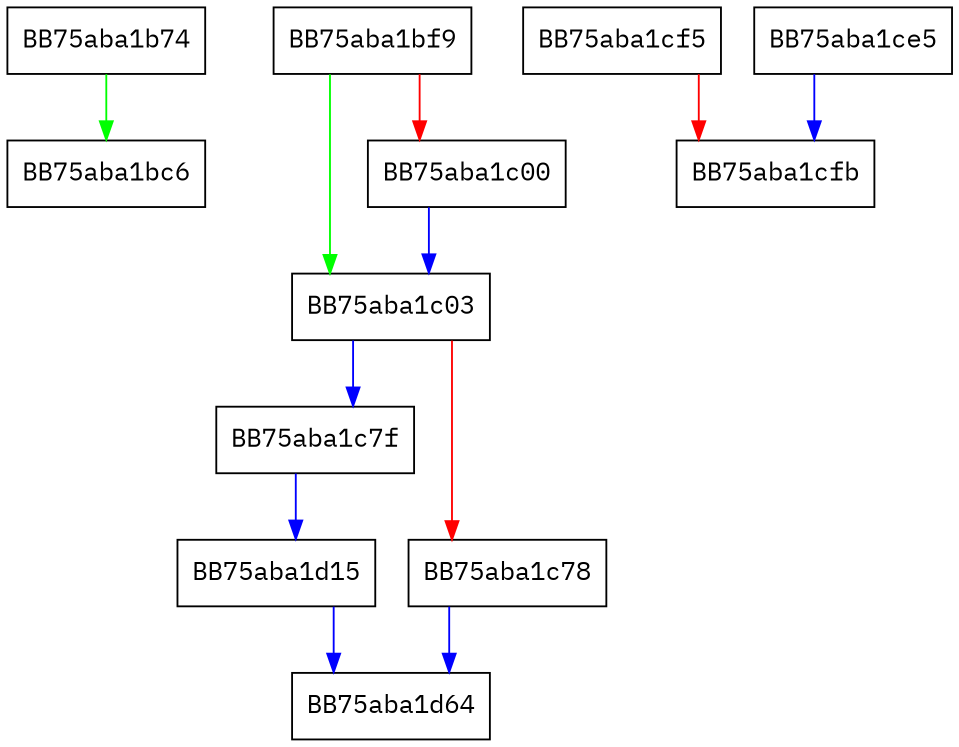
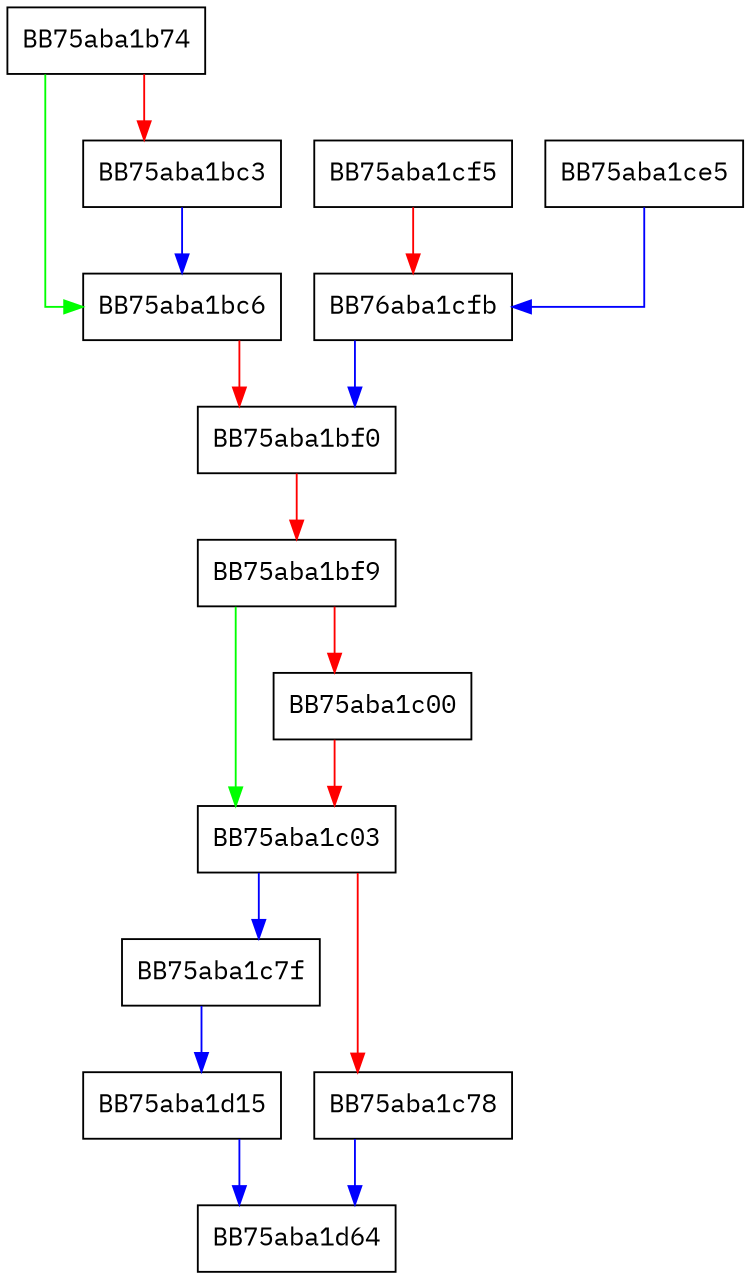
node "BB75aba1bc3": added
node "BB75aba1cfb": label "BB75aba1cfb" -> "BB76aba1cfb"
edge "BB75aba1c00" -> "BB75aba1c03": color blue -> red
node "BB75aba1bf0": added
